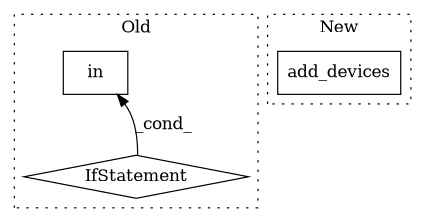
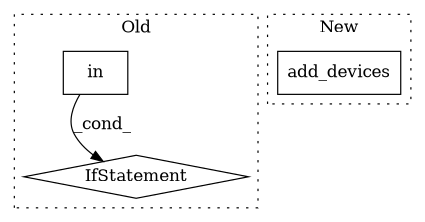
edge "IfStatement" -> "in": reversed
